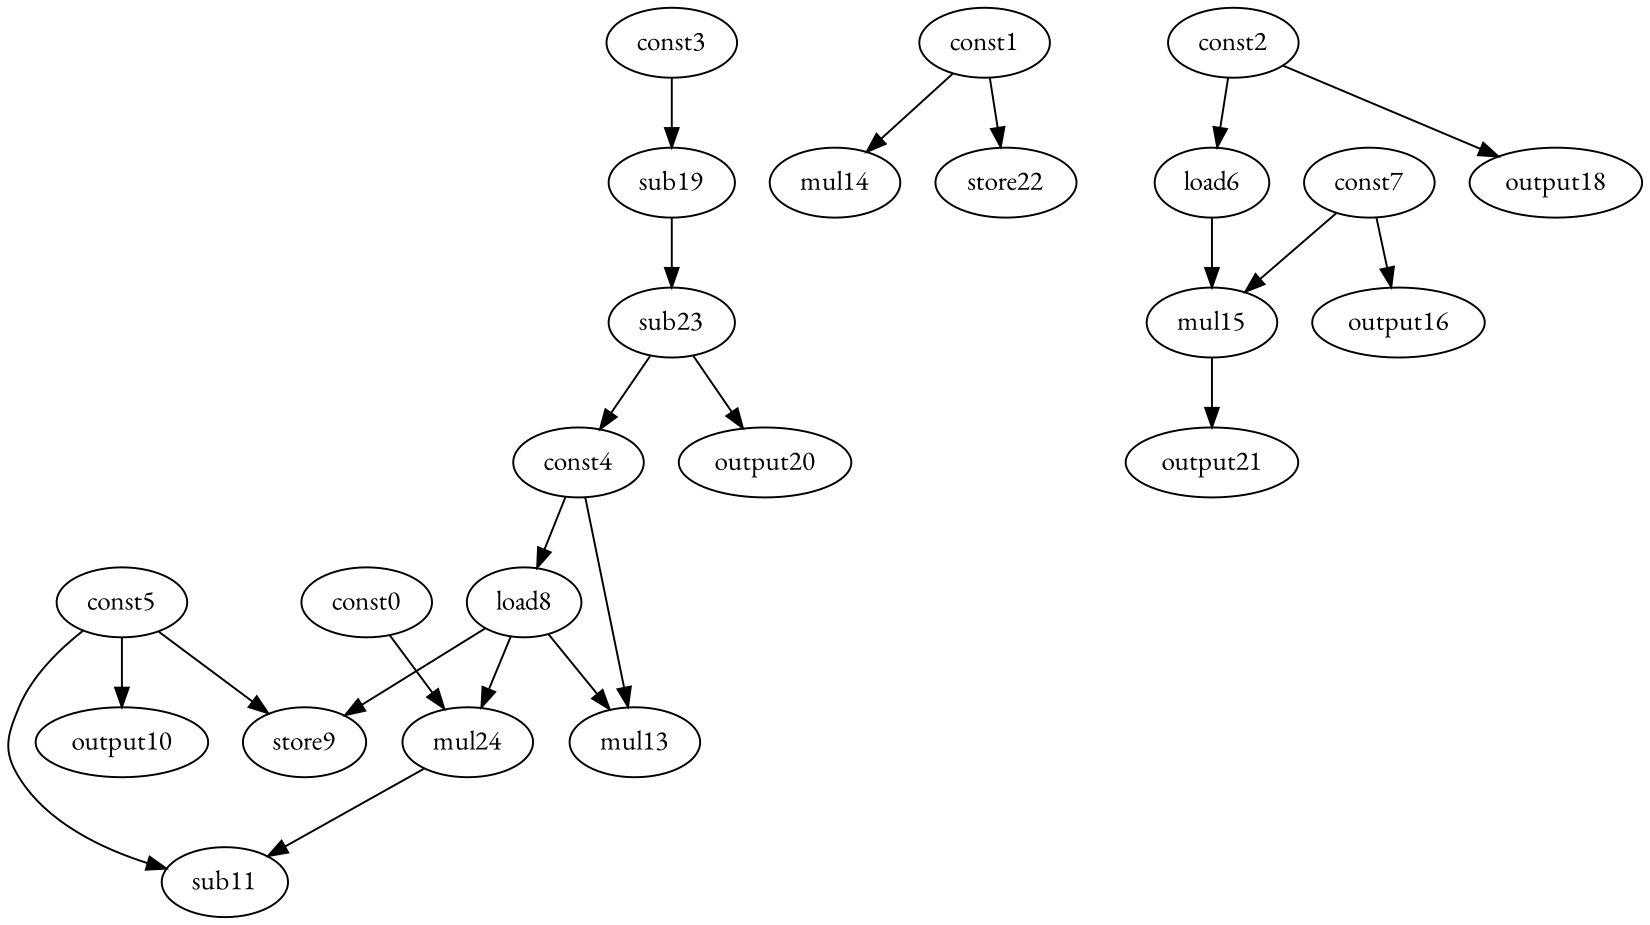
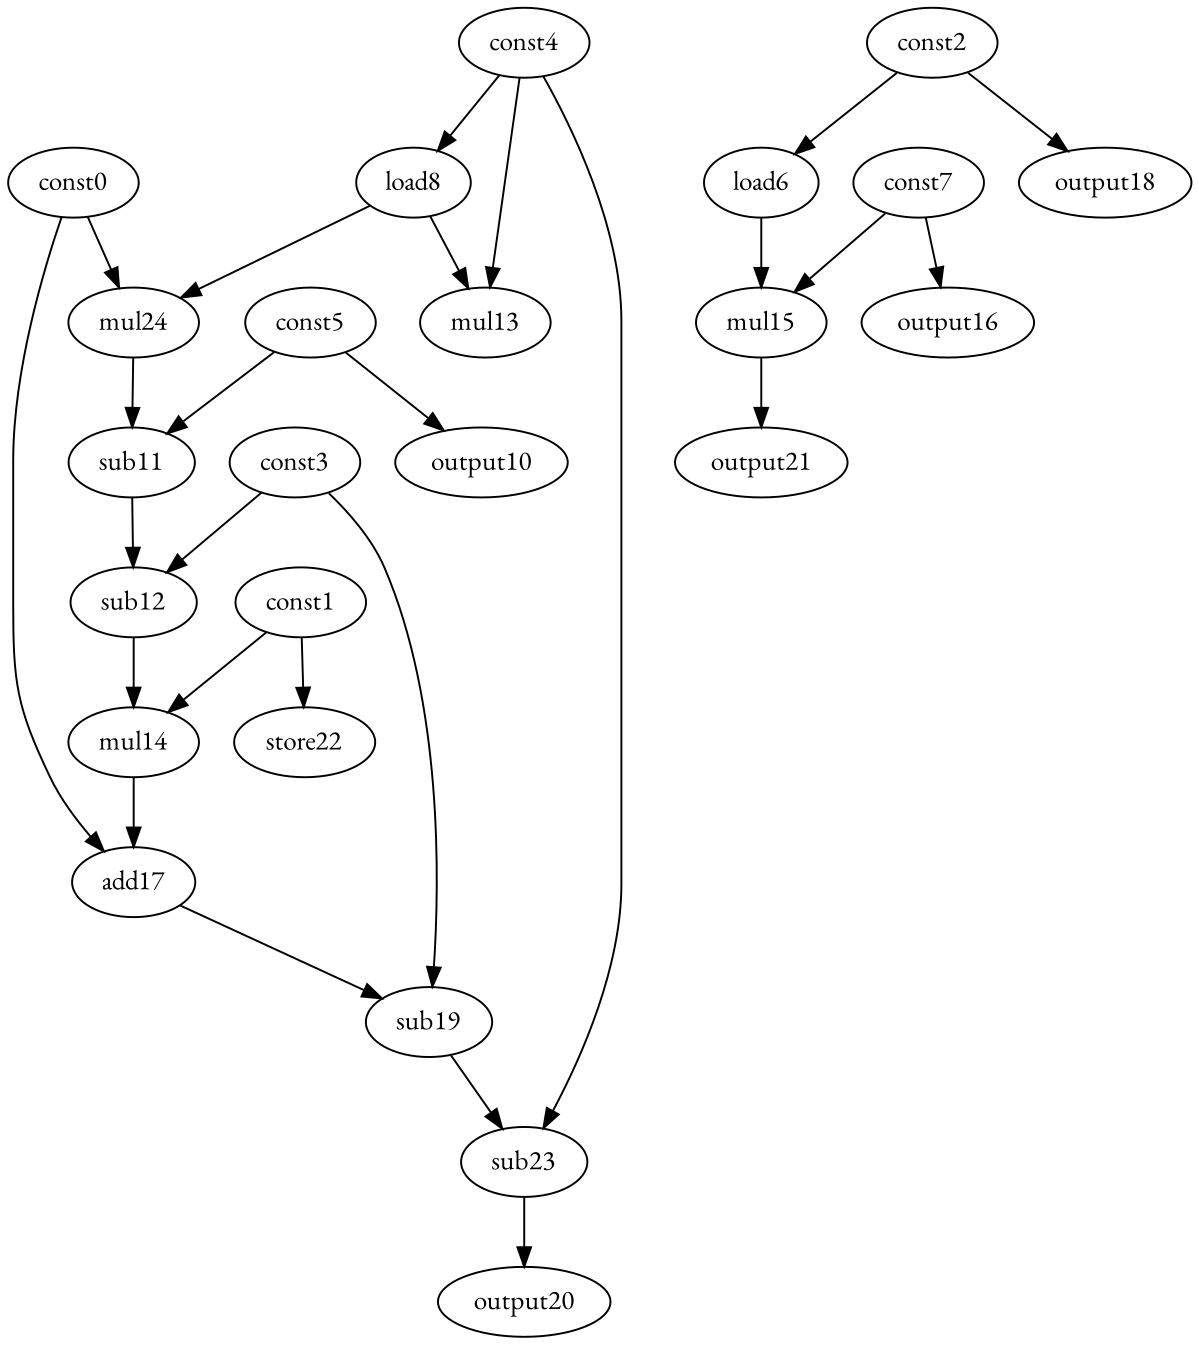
edge "sub23" -> "const4": reversed
node "sub12": added
node "store9": removed
node "add17": added
